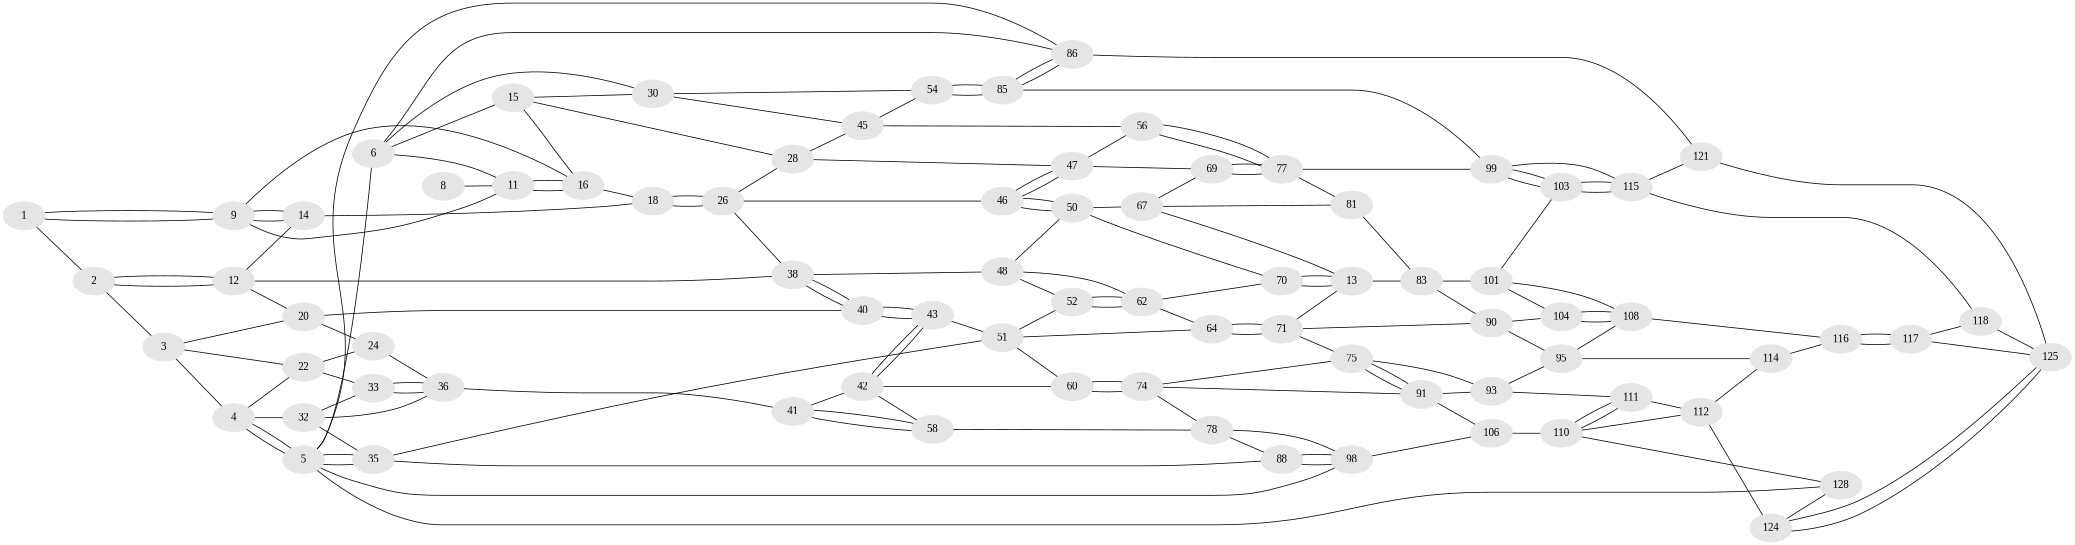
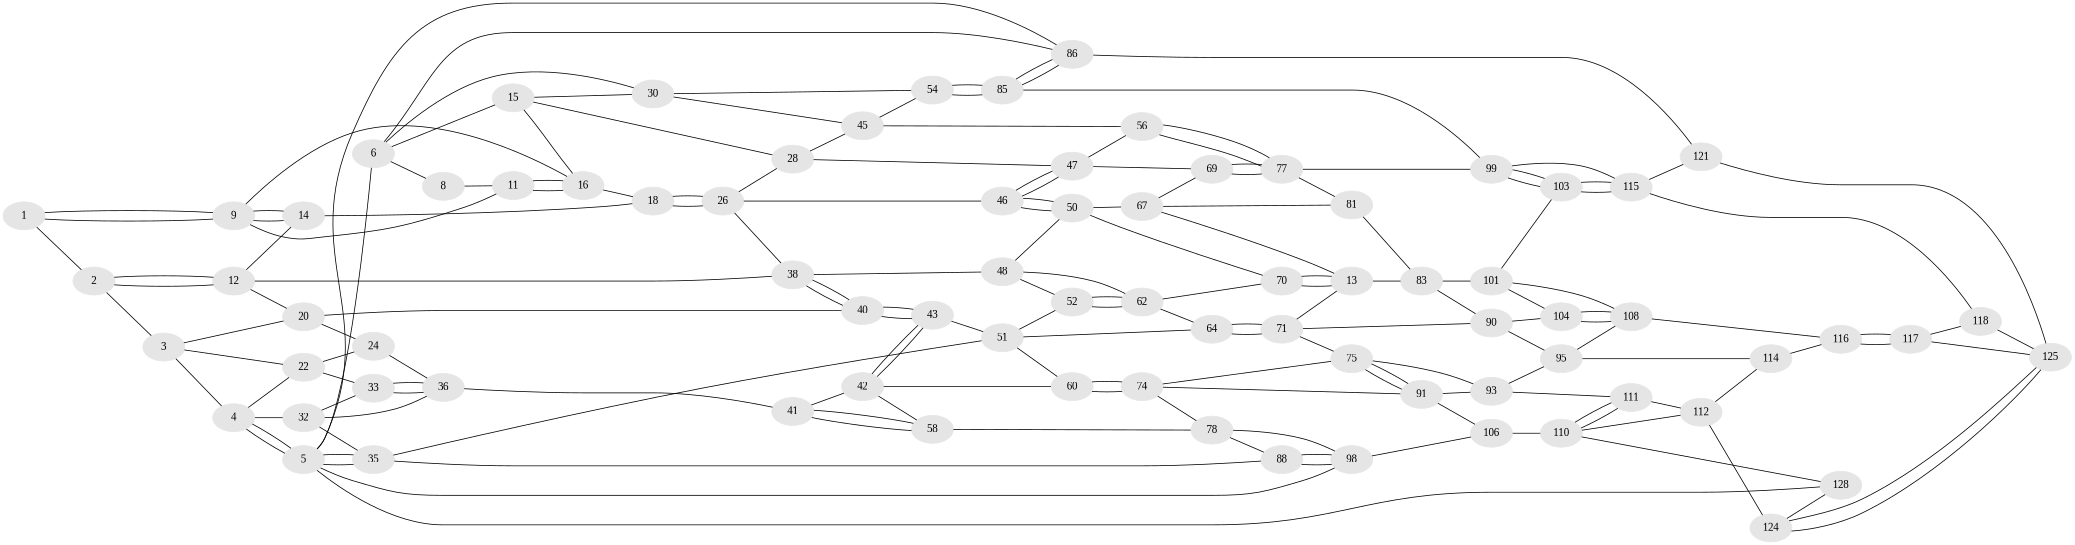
edge "6" -- "11": now "6" -- "8"
